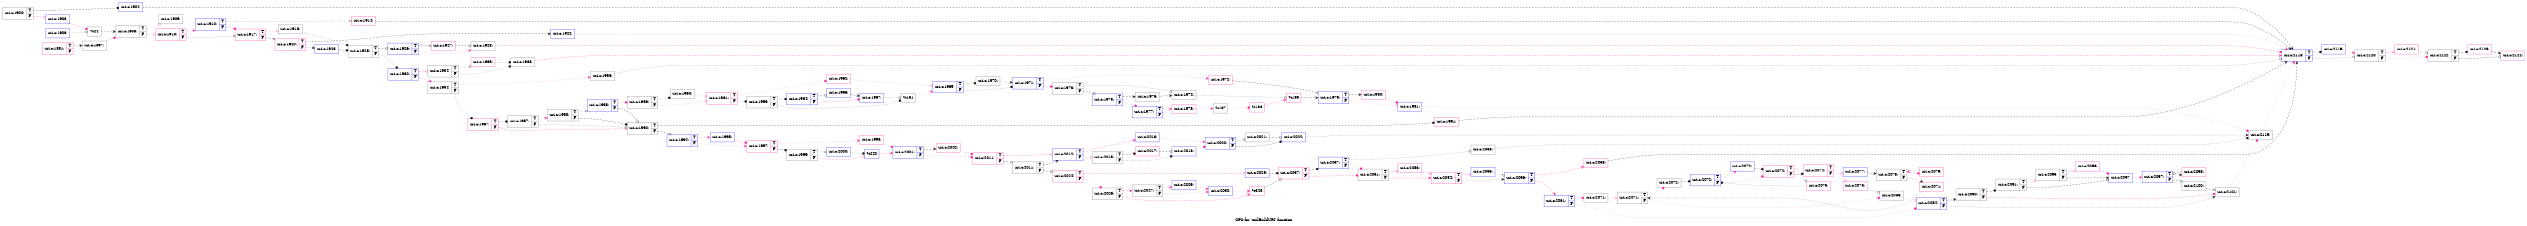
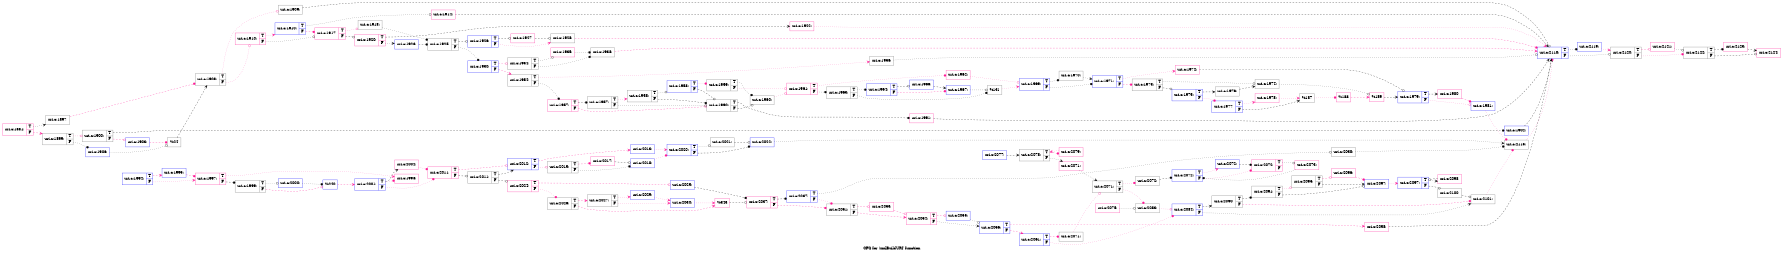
edge "uri.c:1909:" -> "uri.c:2118:": added
node "uri.c:1922:": color blue -> deeppink
edge "uri.c:1977:" -> "%187": added
edge "uri.c:1990:" -> "uri.c:1994:": now "uri.c:1990:" -> "uri.c:1960:"
node "uri.c:1899:": added
edge "uri.c:1998:" -> "uri.c:2001:": reversed
edge "uri.c:2015:" -> "uri.c:2017:": color black -> deeppink
node "uri.c:2074:": removed
